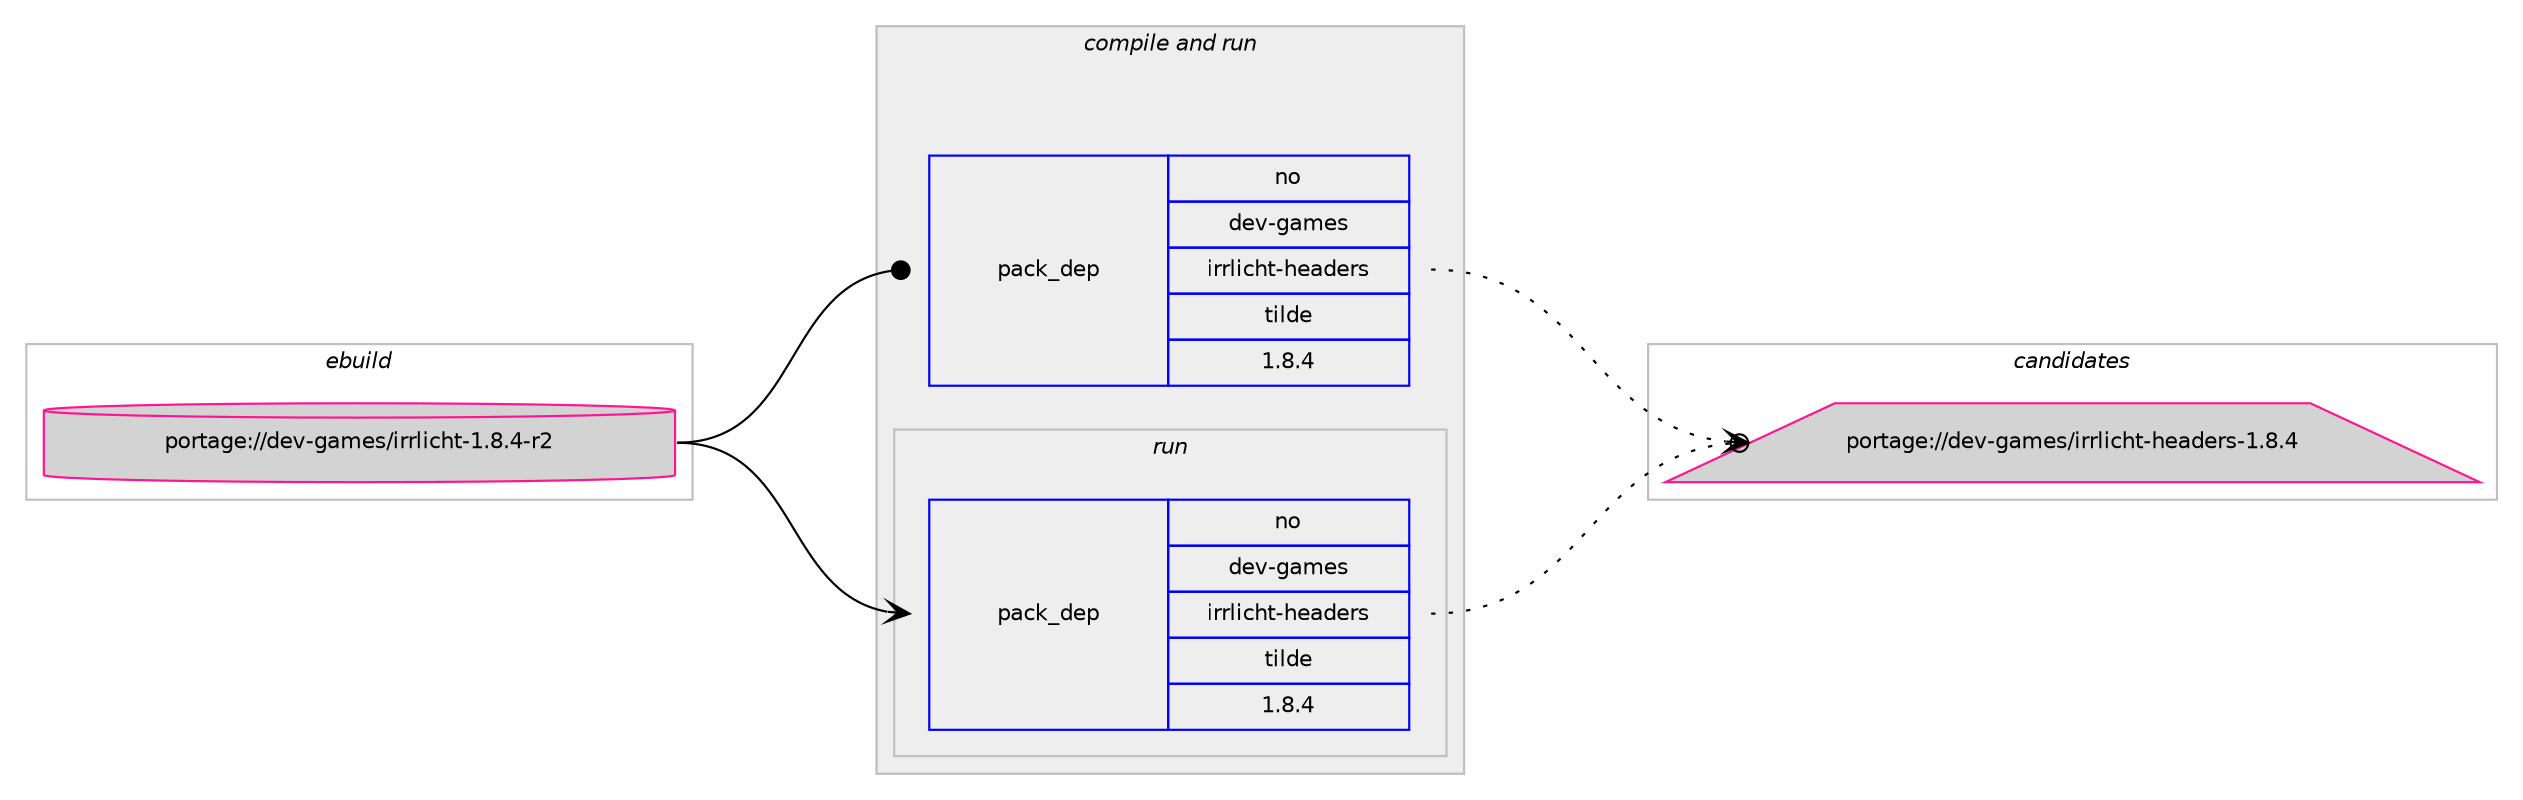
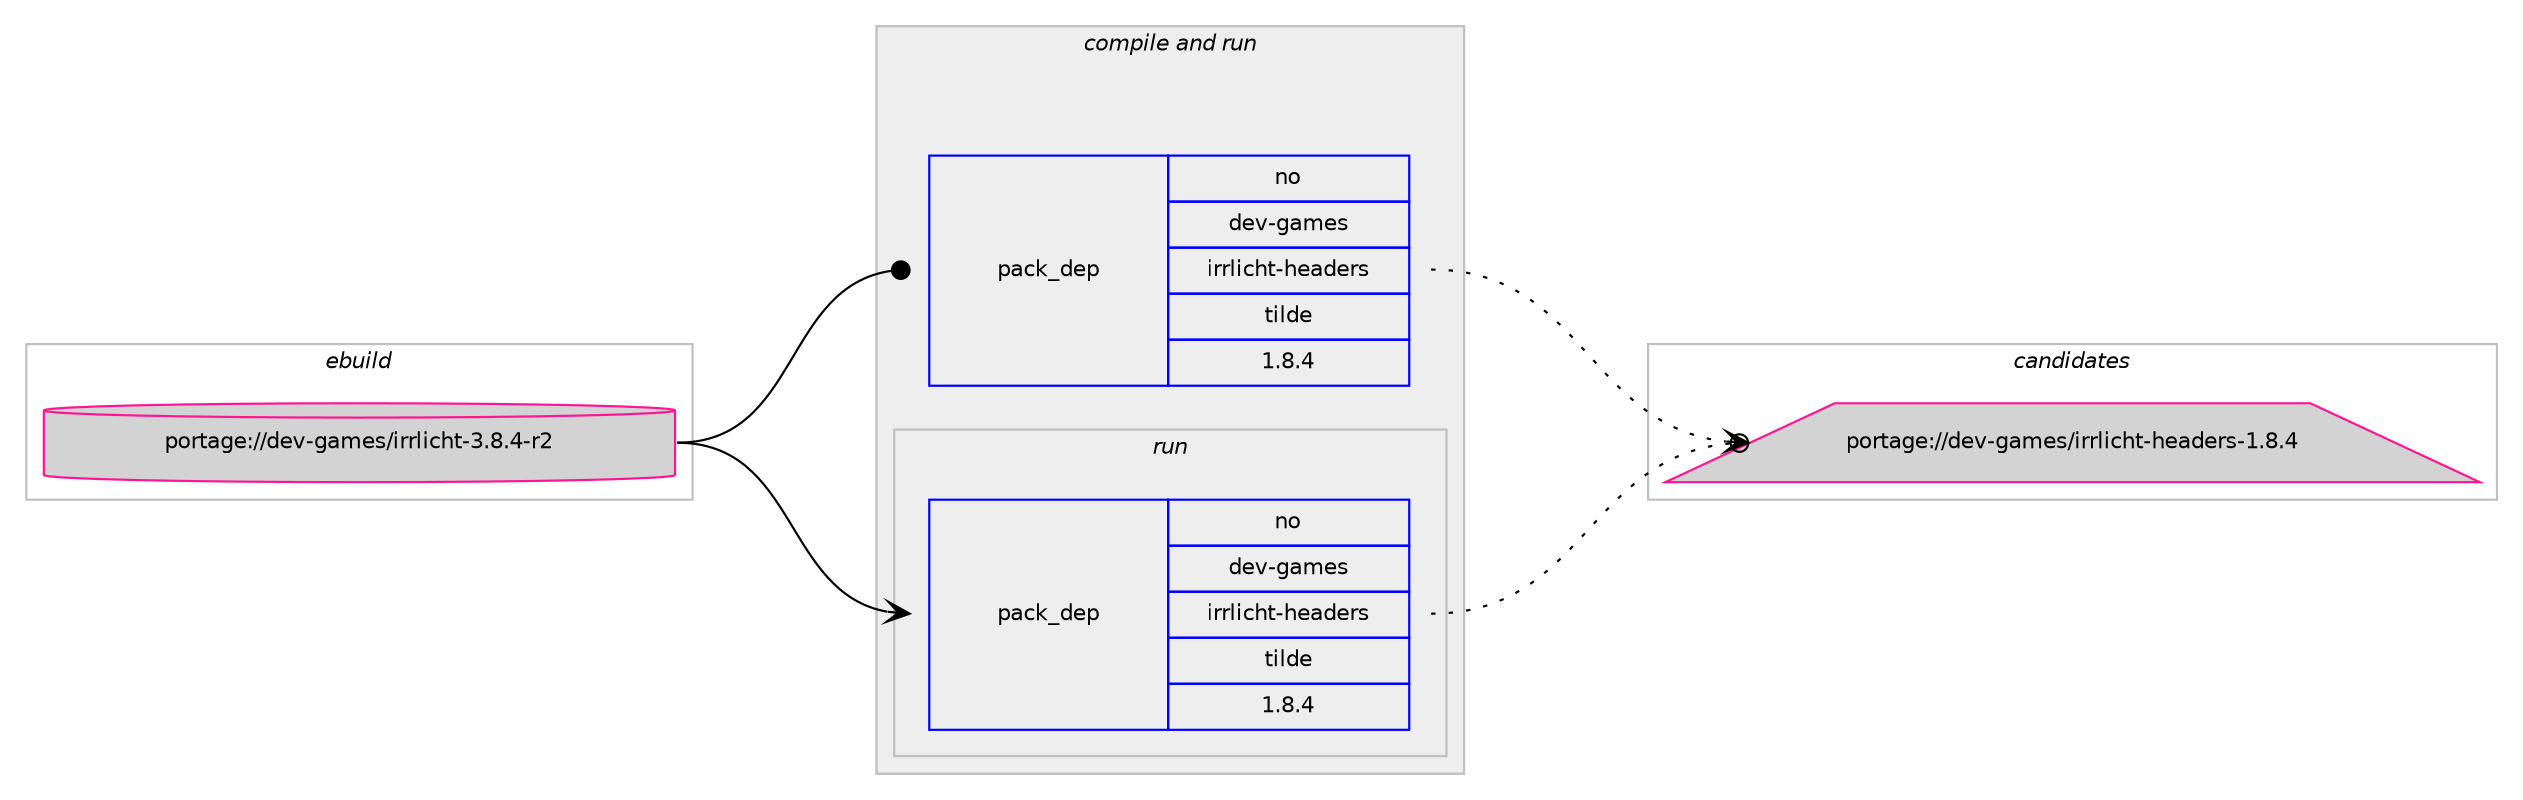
node "portage://dev-games/irrlicht-1.8.4-r2": label "portage://dev-games/irrlicht-1.8.4-r2" -> "portage://dev-games/irrlicht-3.8.4-r2"
